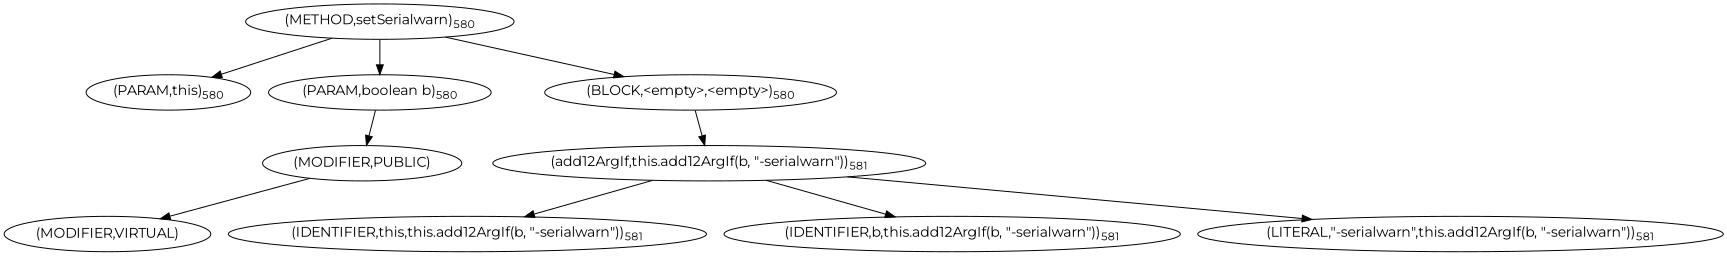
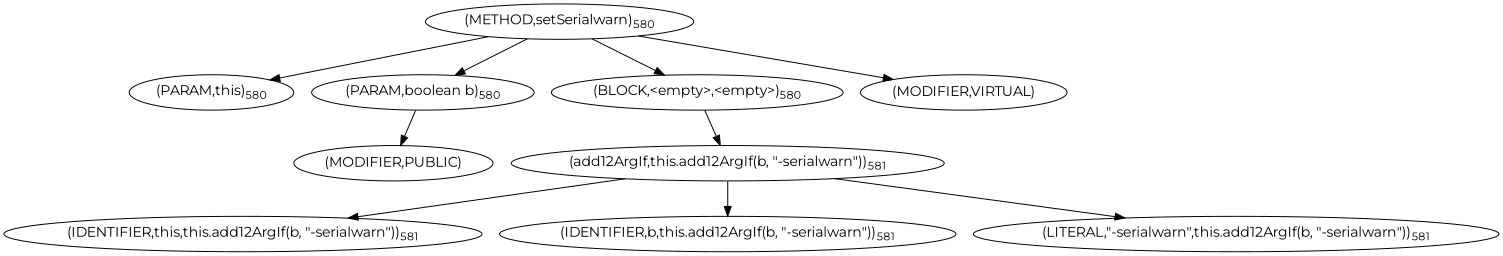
edge "(MODIFIER,PUBLIC)" -> "(MODIFIER,VIRTUAL)": now "(METHOD,setSerialwarn)" -> "(MODIFIER,VIRTUAL)"
